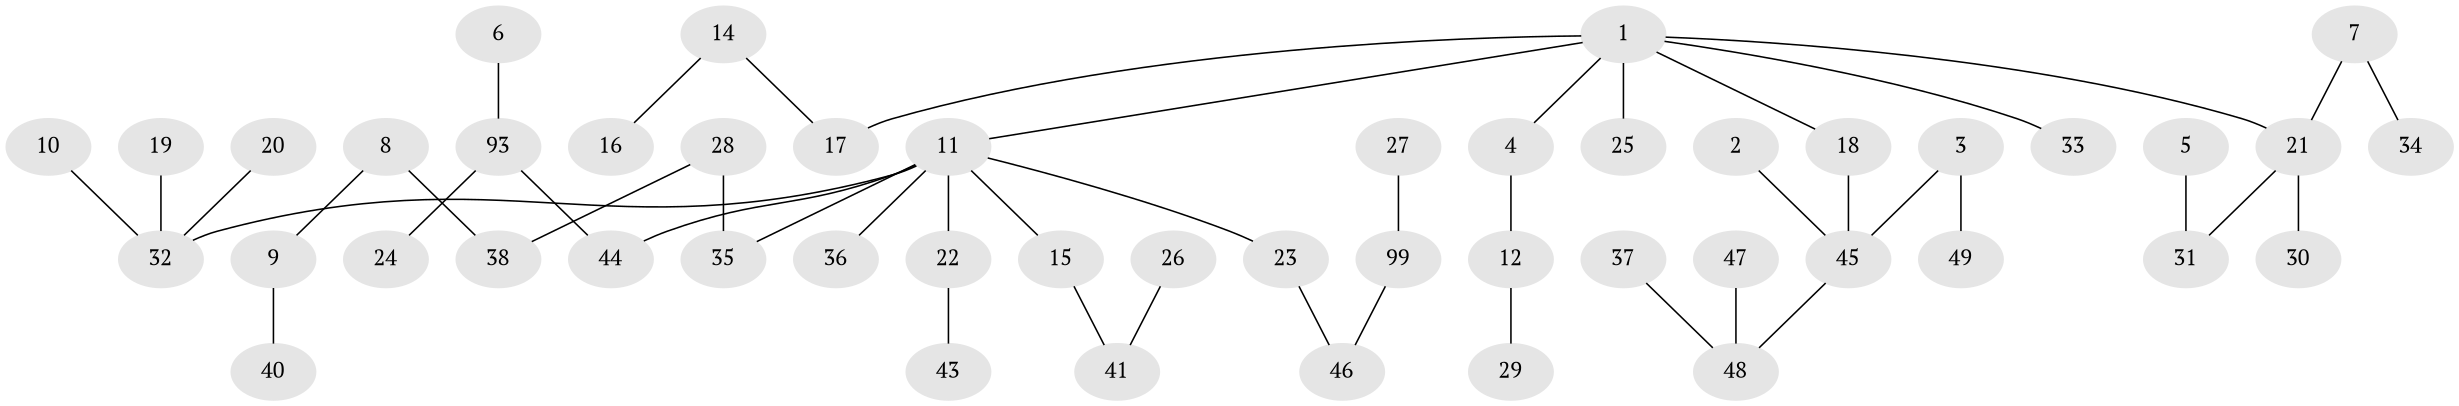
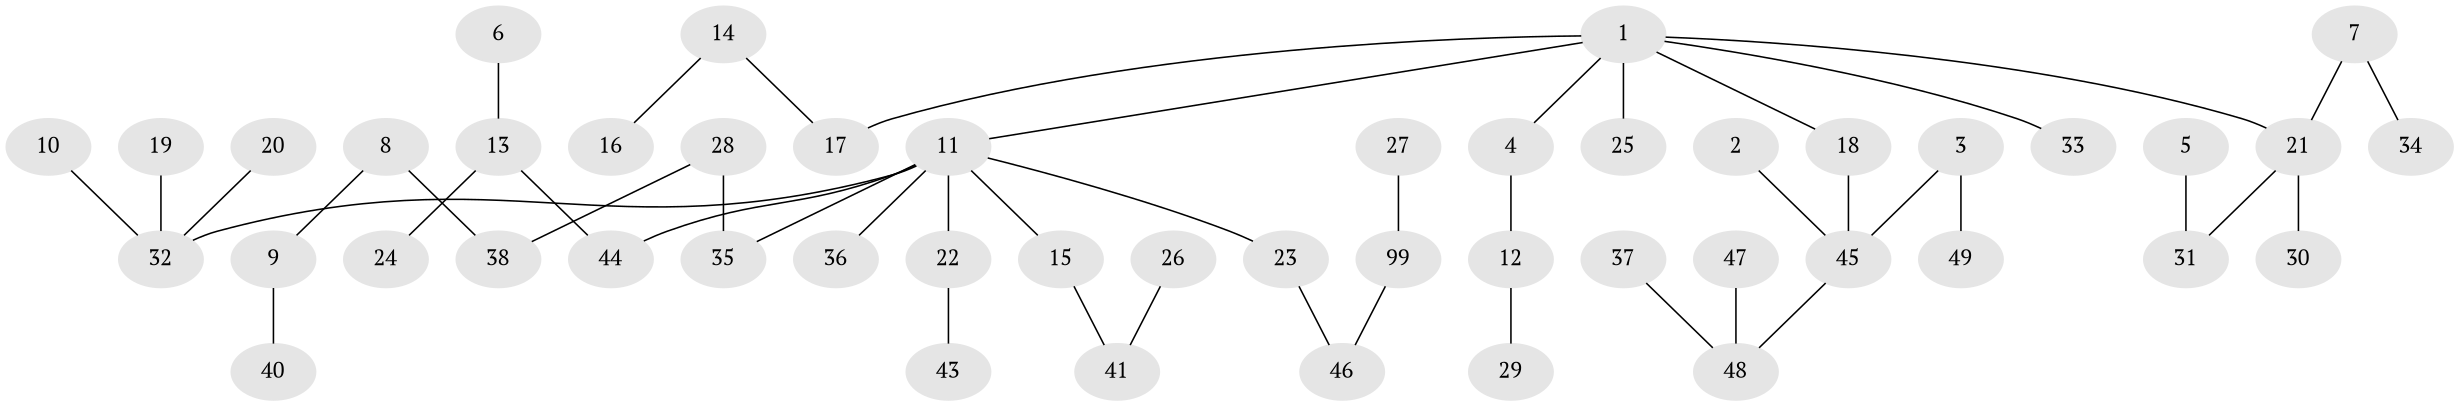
node "93": label "93" -> "13"
